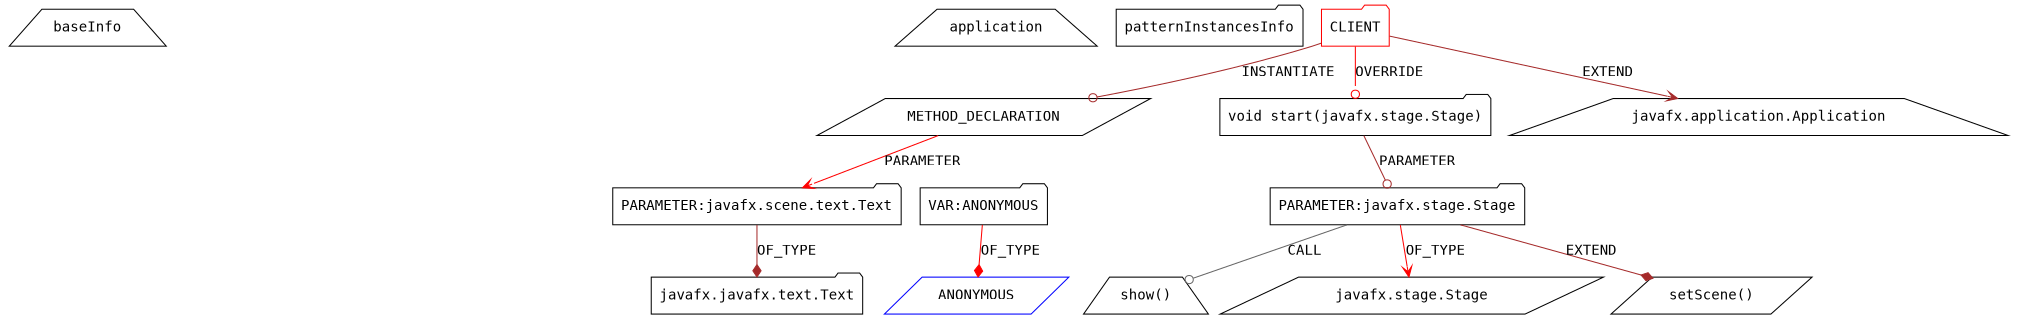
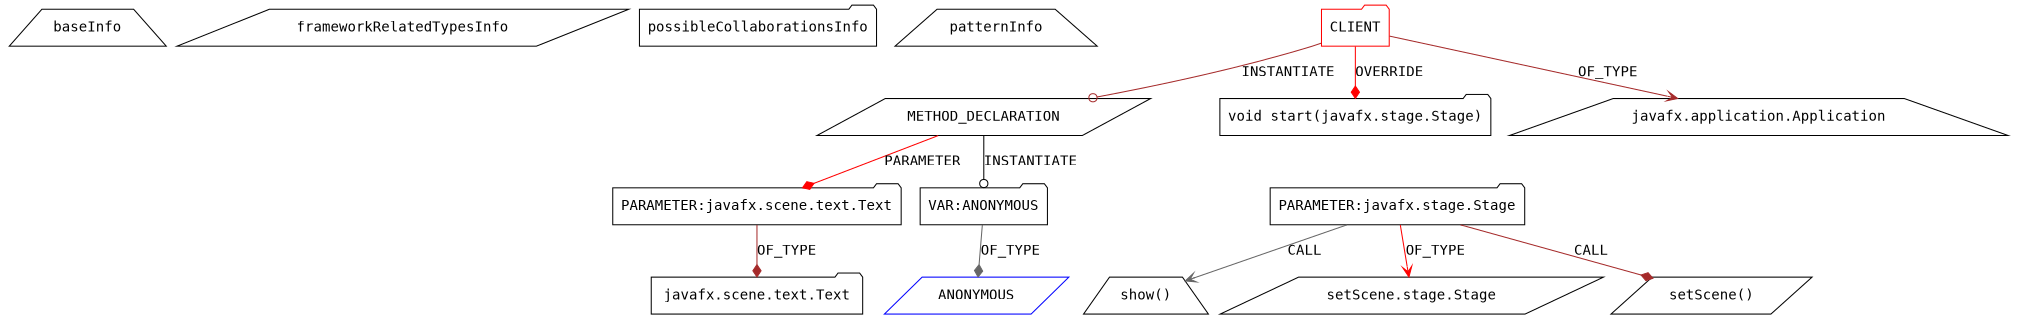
node "frameworkRelatedTypesInfo": added
node "possibleCollaborationsInfo": added
node "application": label "application" -> "patternInfo"
node "patternInstancesInfo": removed
edge "CLIENT" -> "void start(javafx.stage.Stage)": arrowhead odot -> diamond
edge "CLIENT" -> "javafx.application.Application": label "EXTEND" -> "OF_TYPE"
edge "METHOD_DECLARATION" -> "VAR:ANONYMOUS": added, label "INSTANTIATE"
edge "void start(javafx.stage.Stage)" -> "PARAMETER:javafx.stage.Stage": removed, label "PARAMETER"
edge "METHOD_DECLARATION" -> "PARAMETER:javafx.scene.text.Text": arrowhead vee -> diamond
edge "VAR:ANONYMOUS" -> "ANONYMOUS": color red -> gray40
edge "PARAMETER:javafx.stage.Stage" -> "setScene()": label "EXTEND" -> "CALL"
edge "PARAMETER:javafx.stage.Stage" -> "show()": arrowhead odot -> vee
node "javafx.javafx.text.Text": label "javafx.javafx.text.Text" -> "javafx.scene.text.Text"
node "javafx.stage.Stage": label "javafx.stage.Stage" -> "setScene.stage.Stage"
